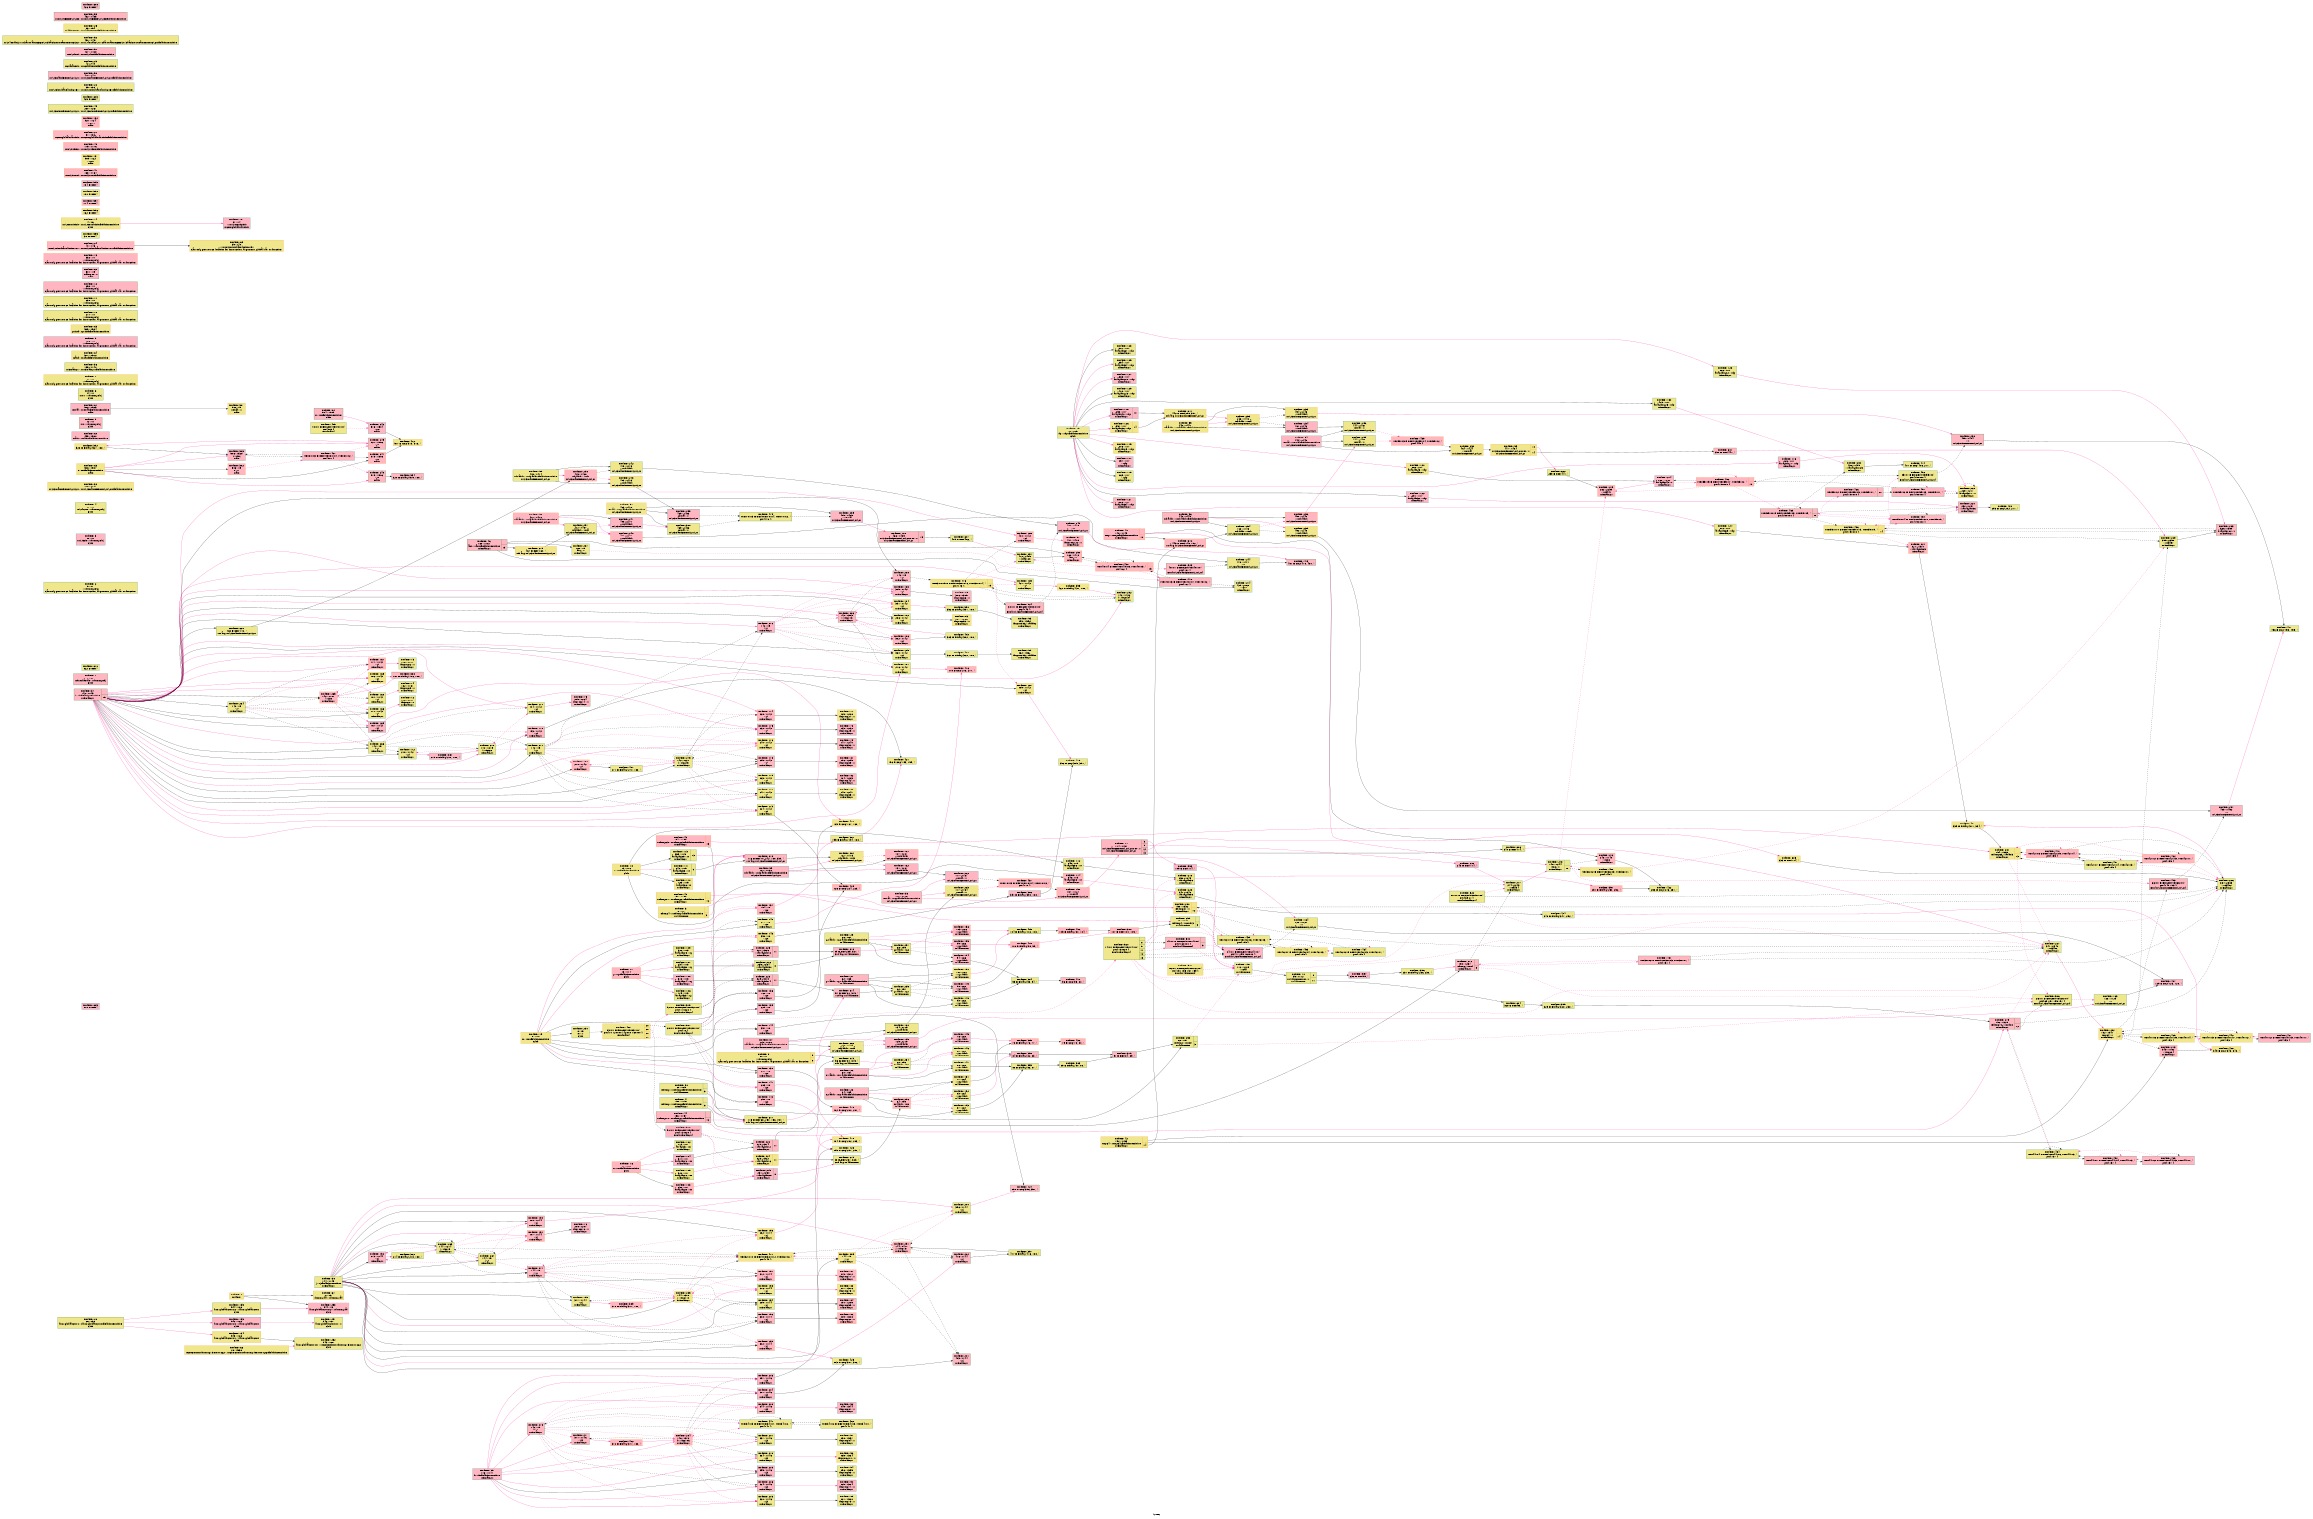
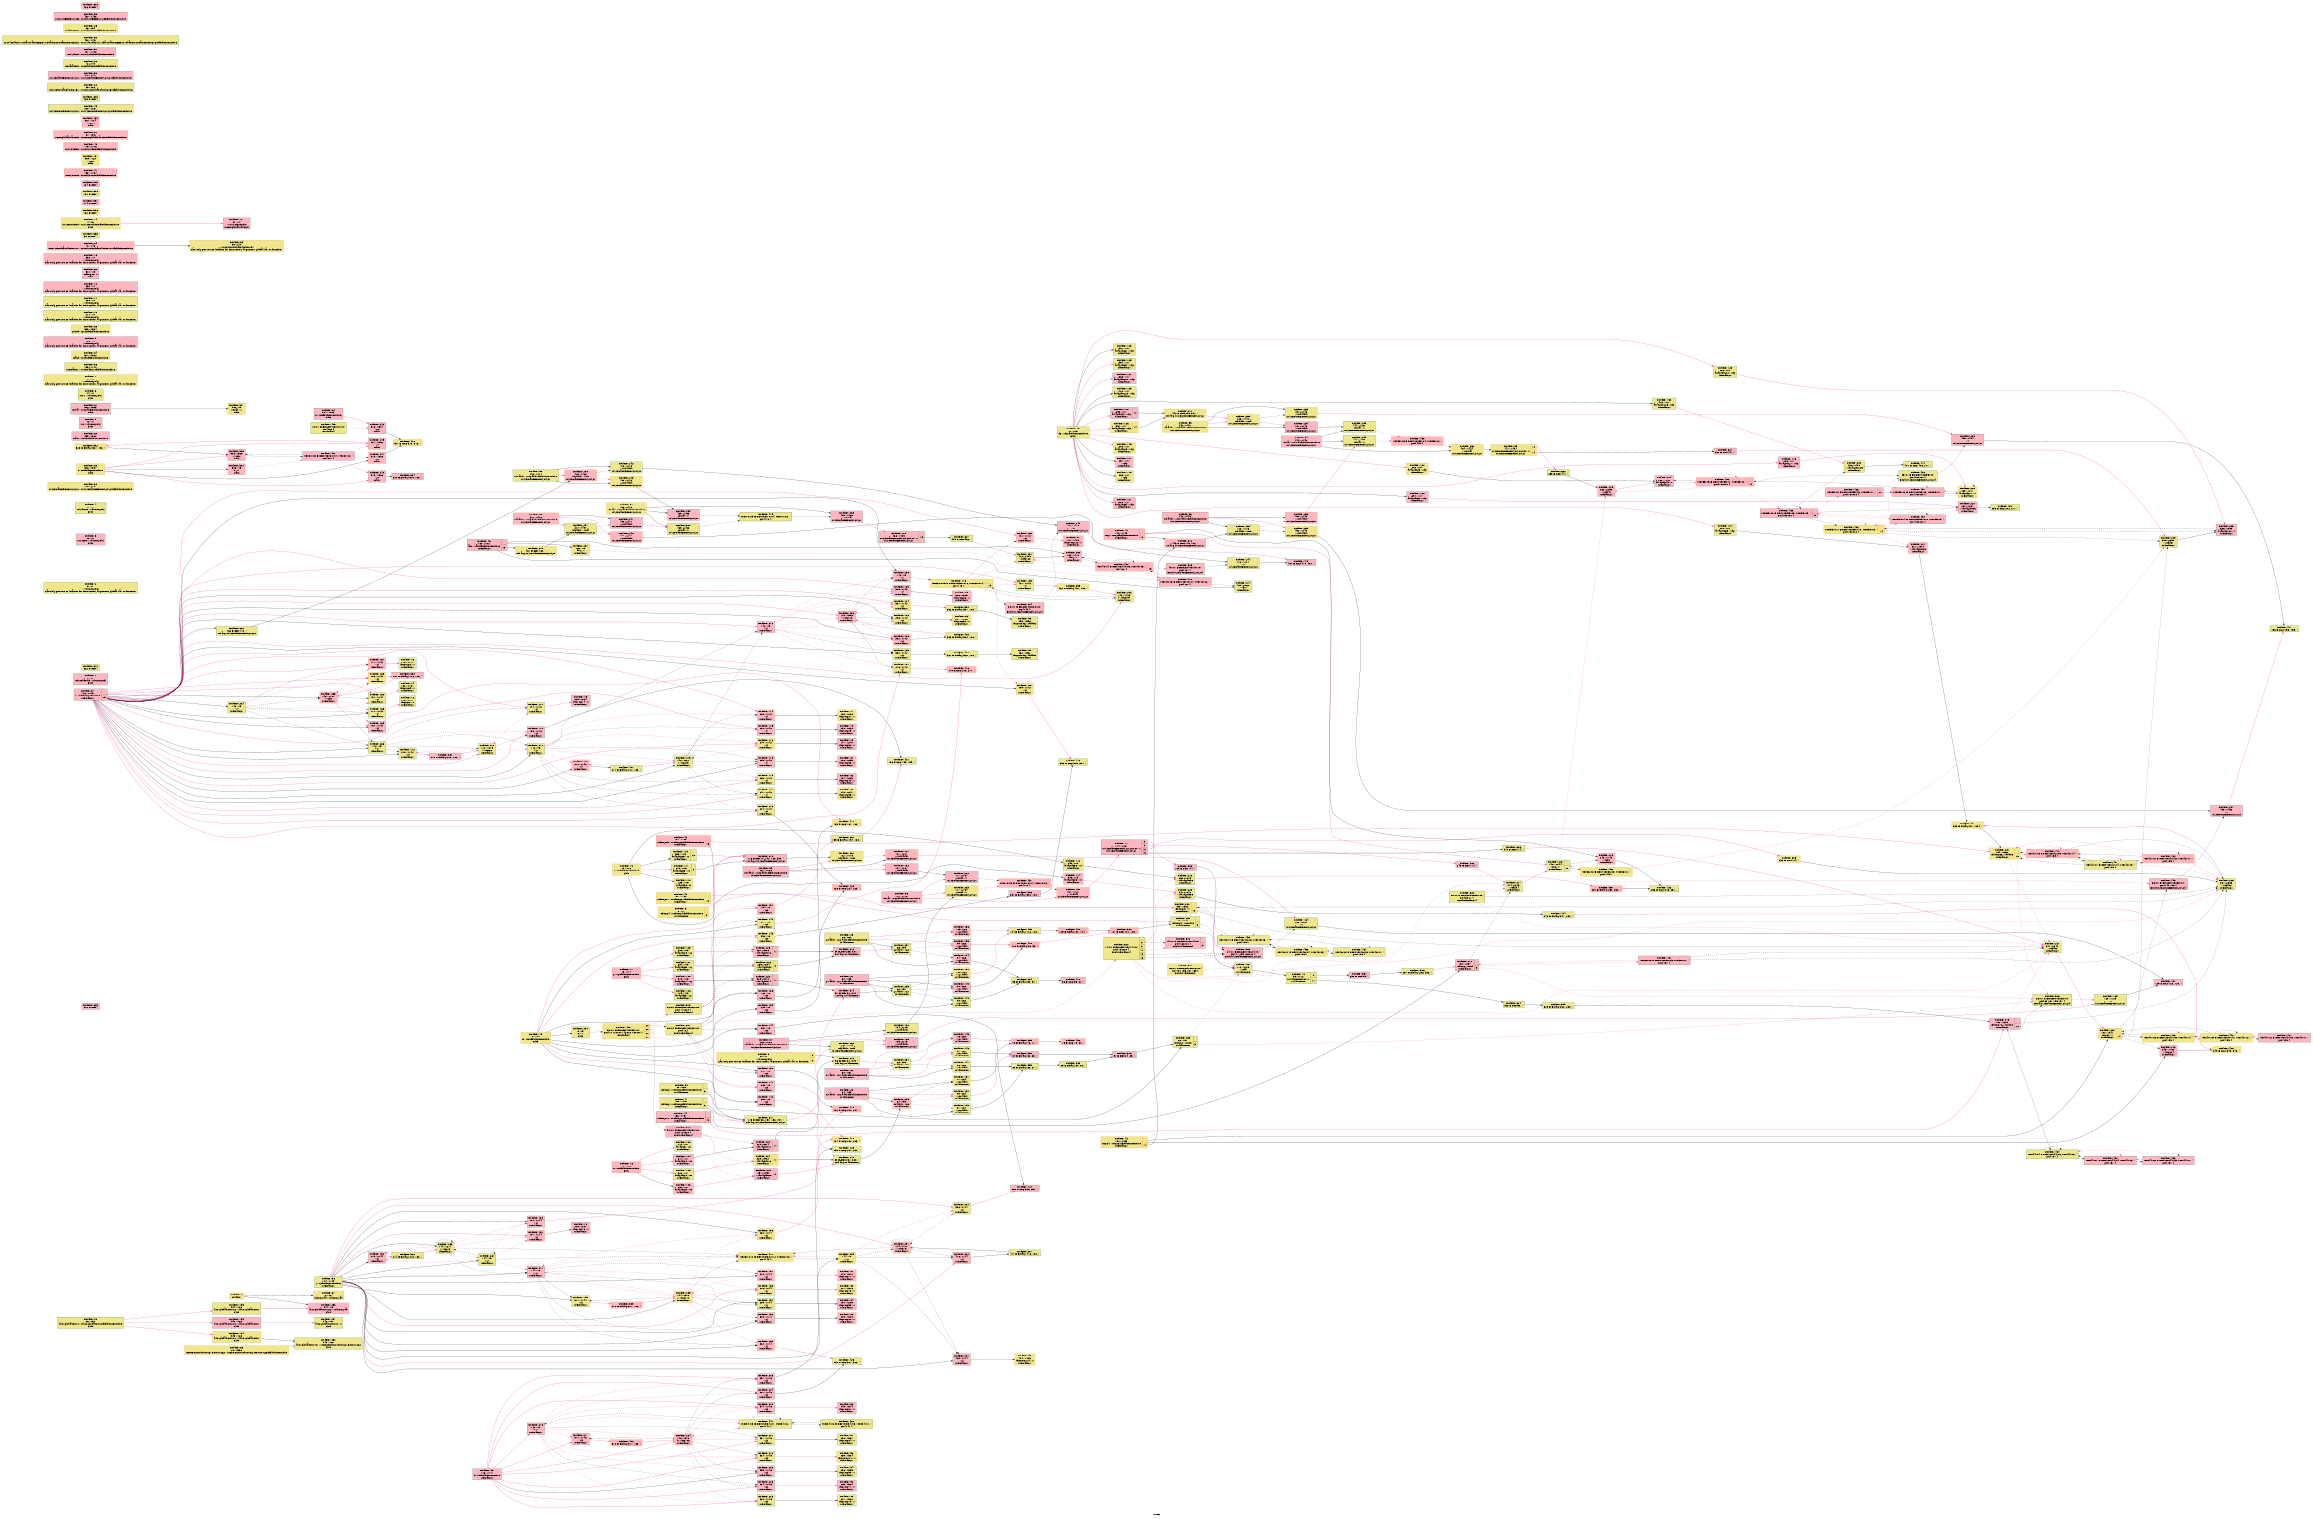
edge "NodeID: 593" -> "NodeID: 157": color deeppink -> black
node "NodeID: 98": added
